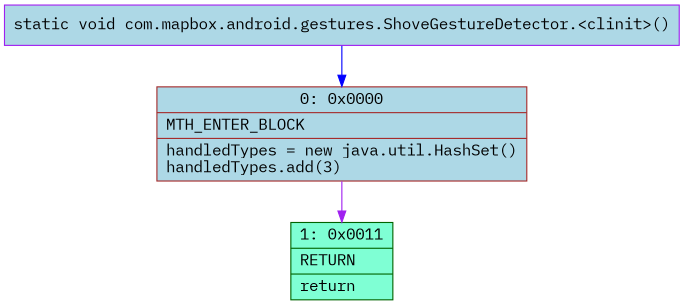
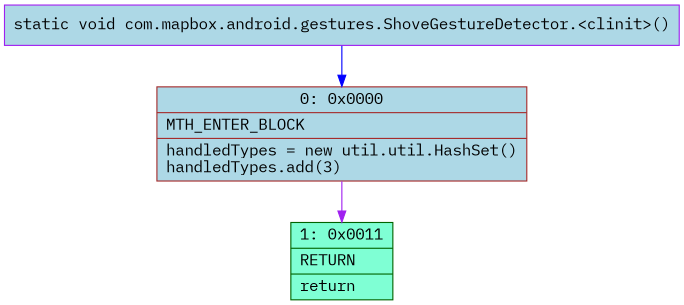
node "0: 0x0000": text "handledTypes = new java.util.HashSet()" -> "handledTypes = new util.util.HashSet()"
